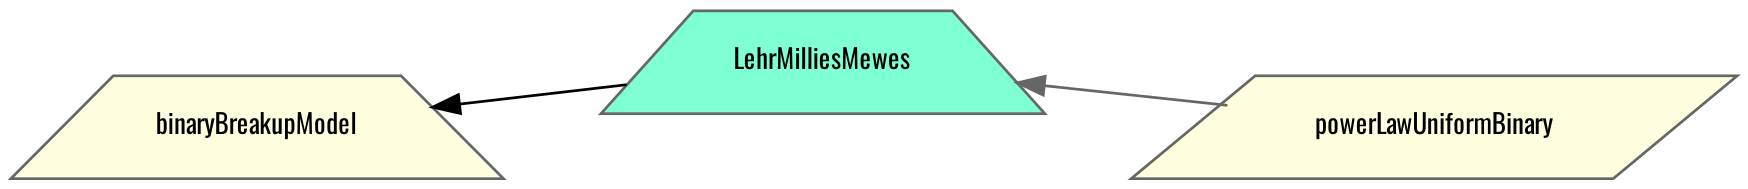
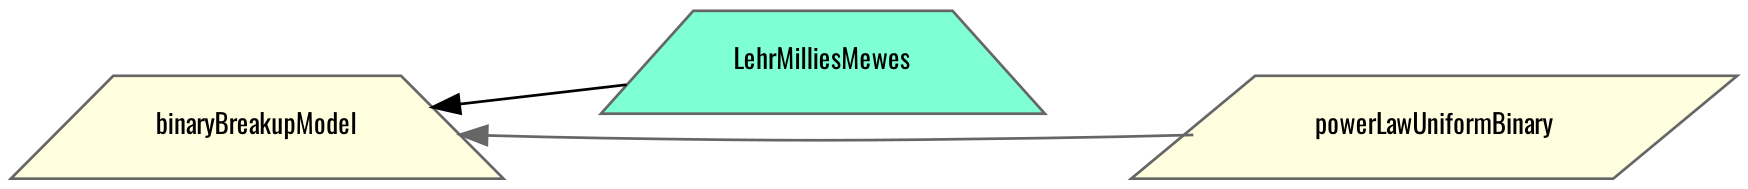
edge "powerLawUniformBinary" -> "LehrMilliesMewes": now "powerLawUniformBinary" -> "binaryBreakupModel"
